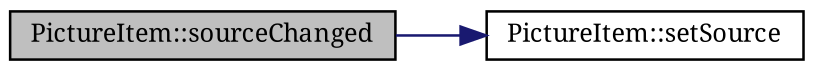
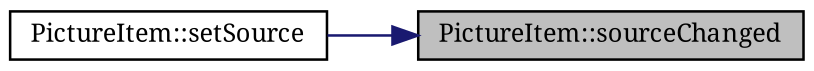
edge "PictureItem::sourceChanged" -> "PictureItem::setSource": reversed
